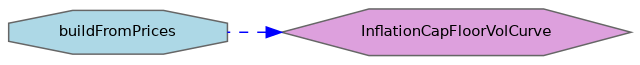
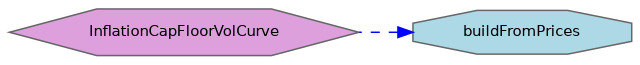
edge "buildFromPrices" -> "InflationCapFloorVolCurve": reversed
